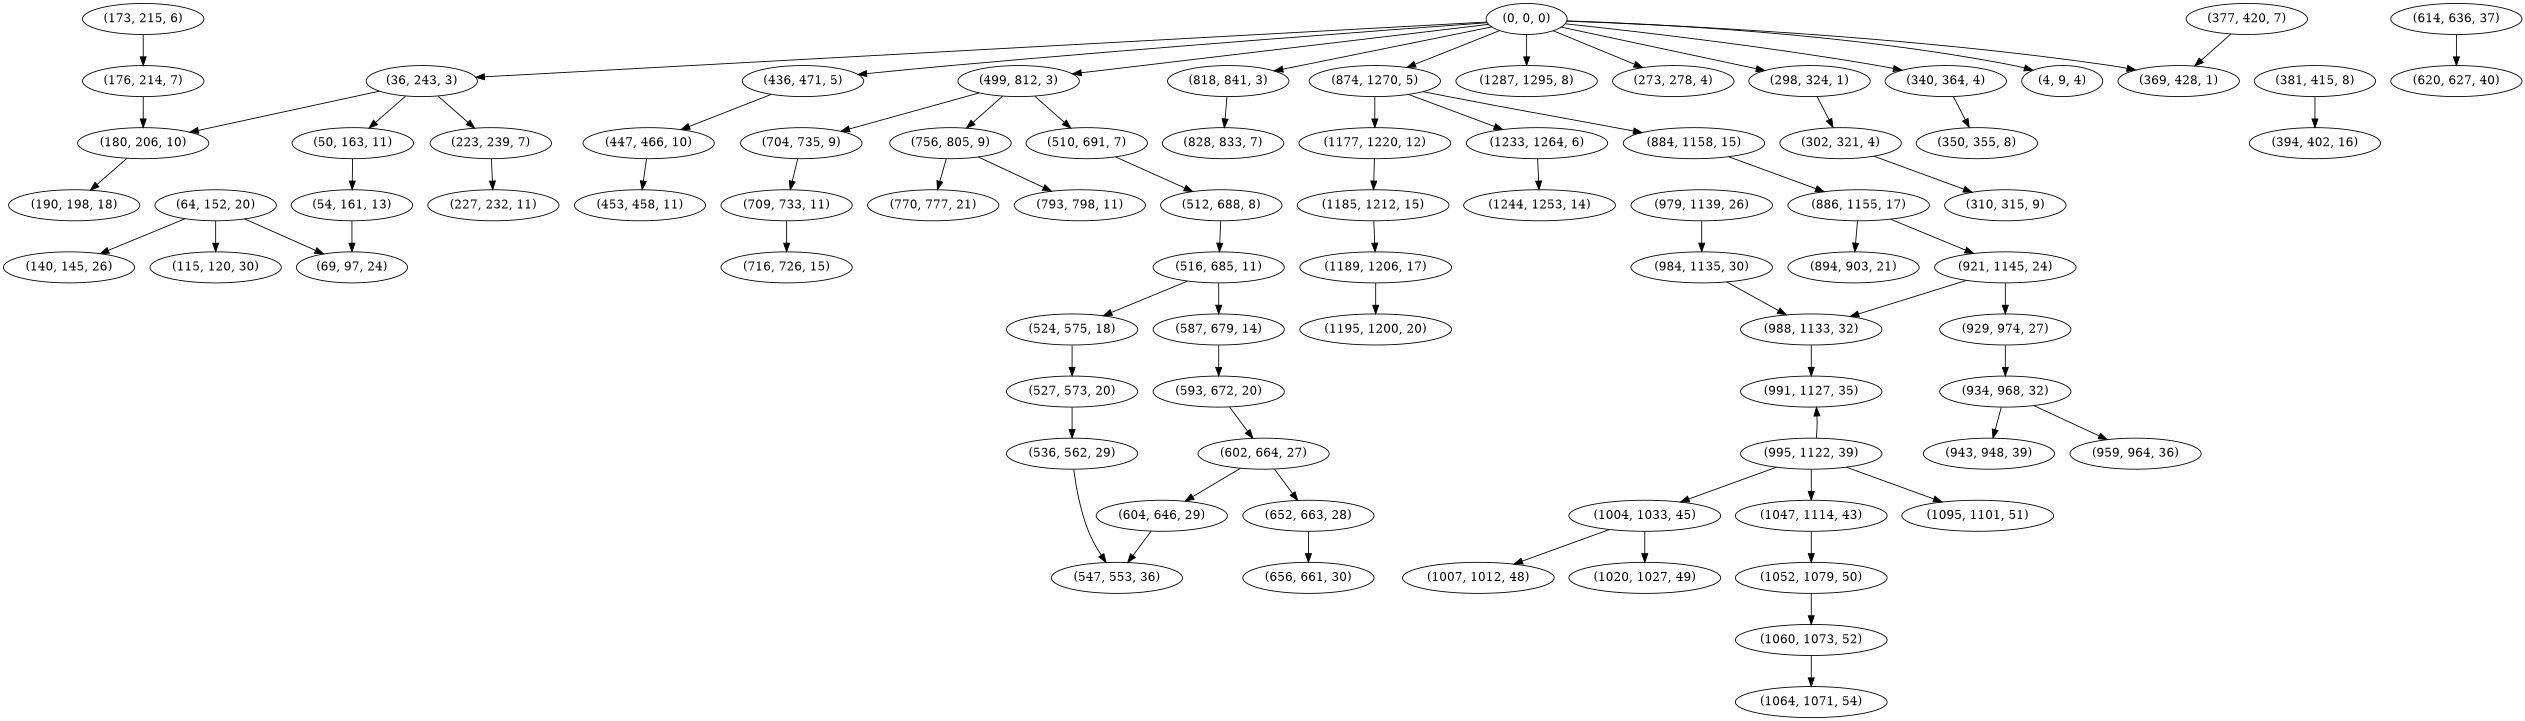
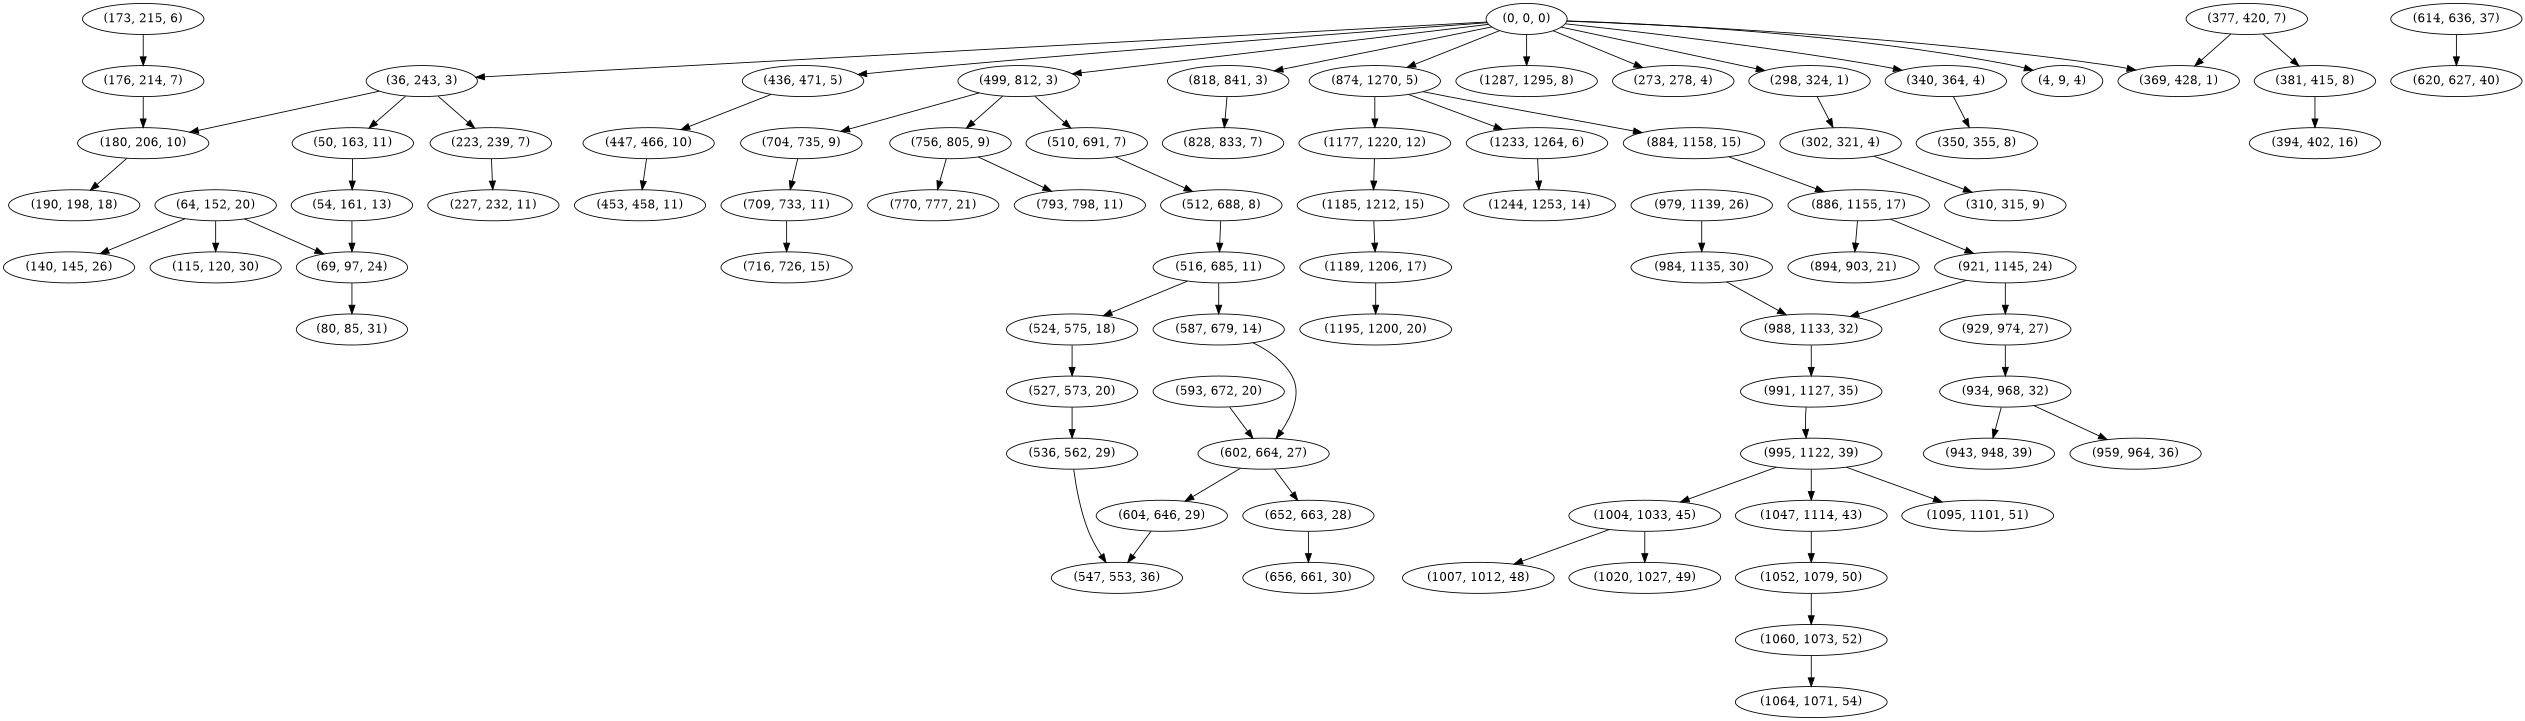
edge "(377, 420, 7)" -> "(381, 415, 8)": added
node "(80, 85, 31)": added
edge "(587, 679, 14)" -> "(593, 672, 20)": now "(587, 679, 14)" -> "(602, 664, 27)"
edge "(995, 1122, 39)" -> "(991, 1127, 35)": reversed
